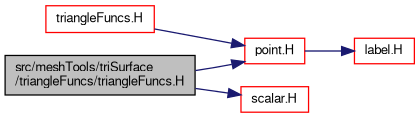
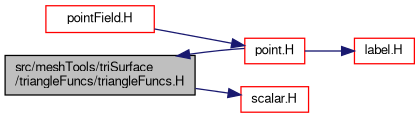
node "triangleFuncs.H": label "triangleFuncs.H" -> "pointField.H"
edge "src/meshTools/triSurface /triangleFuncs/triangleFuncs.H" -> "point.H": reversed
